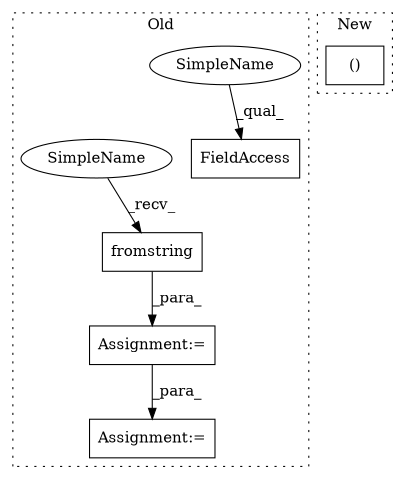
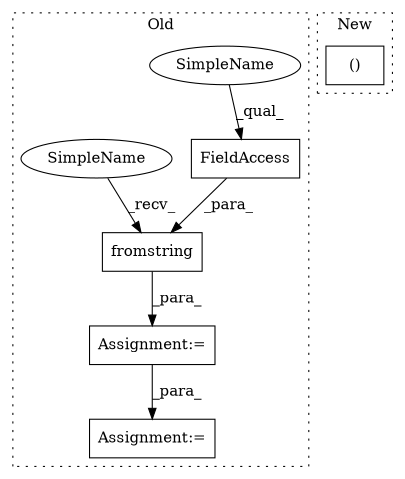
edge "FieldAccess" -> "fromstring": added, label "_para_"
